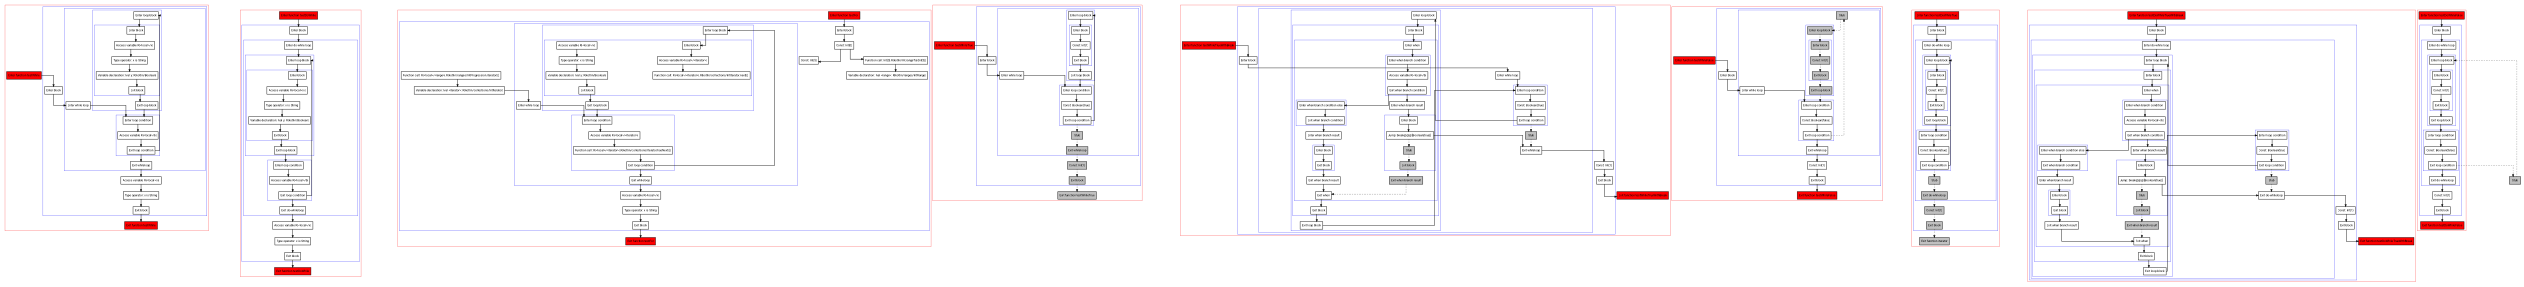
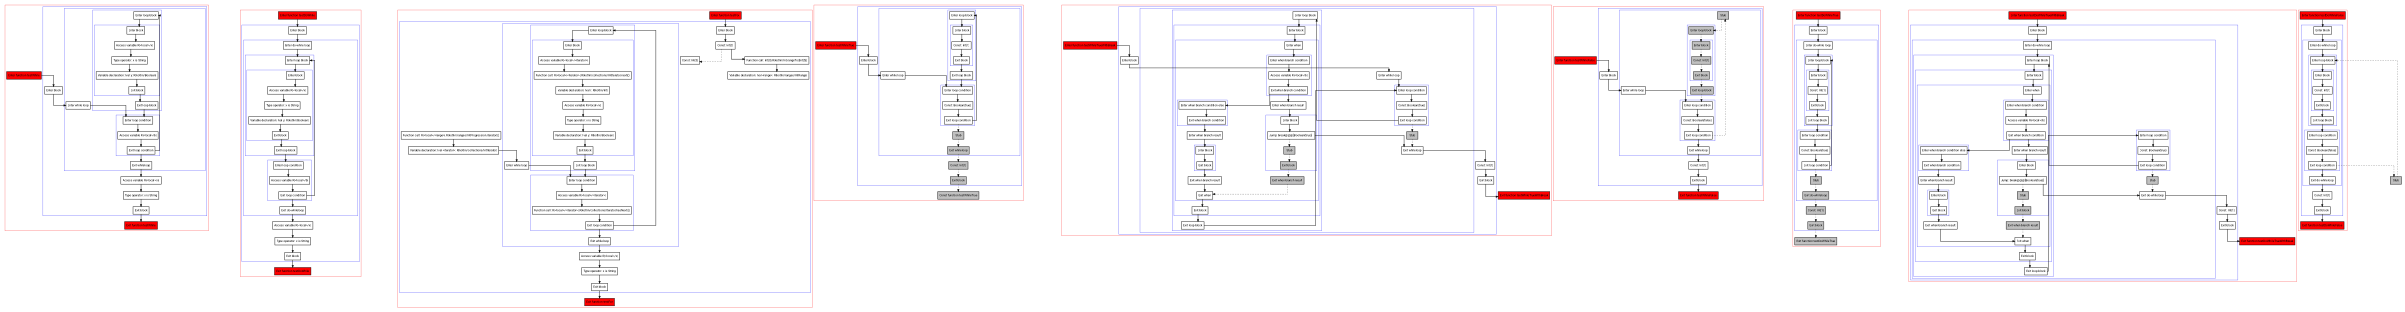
edge "Const: Int(0)" -> "Const: Int(5)": style solid -> dotted
node "Variable declaration: lval i: R|kotlin/Int|": added
node "Exit function testWhileTrue": label "Exit function testWhileTrue" -> "Const function testWhileTrue"
node "Exit function iterator": label "Exit function iterator" -> "Exit function testDoWhileTrue"
